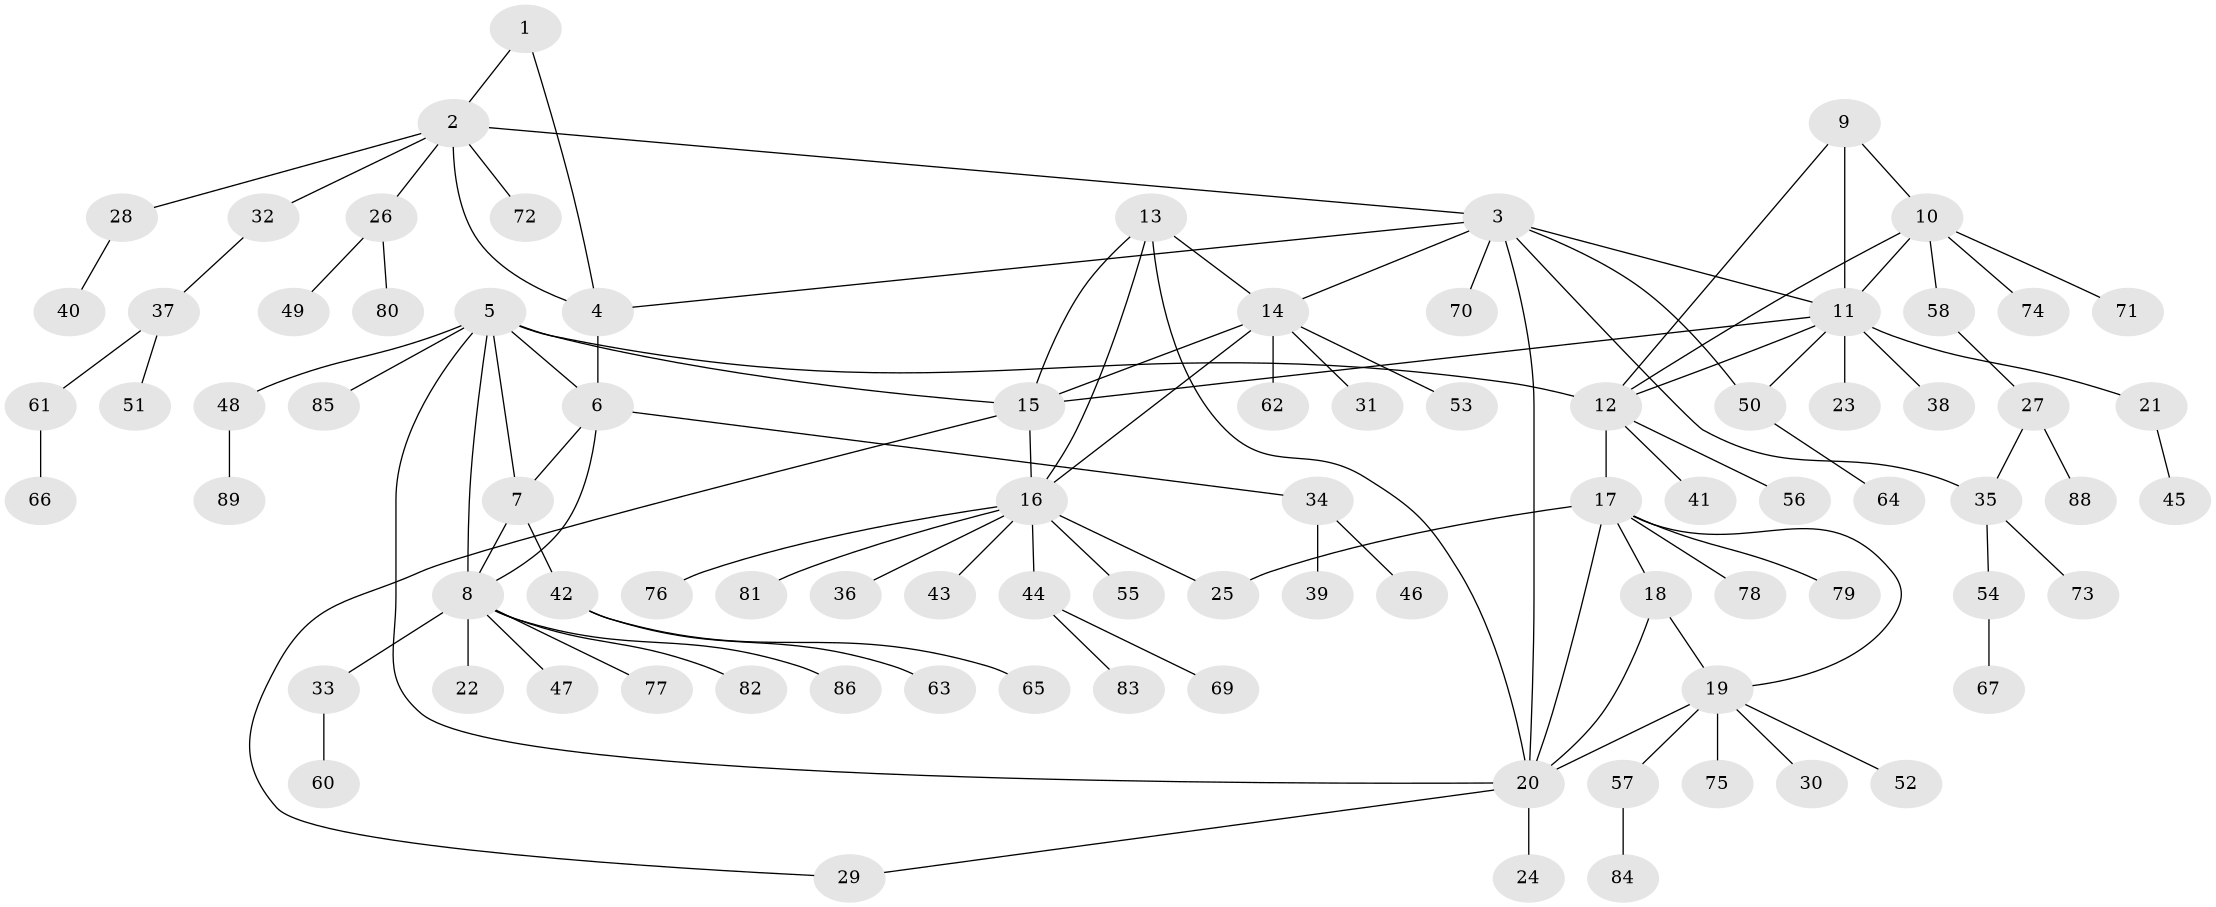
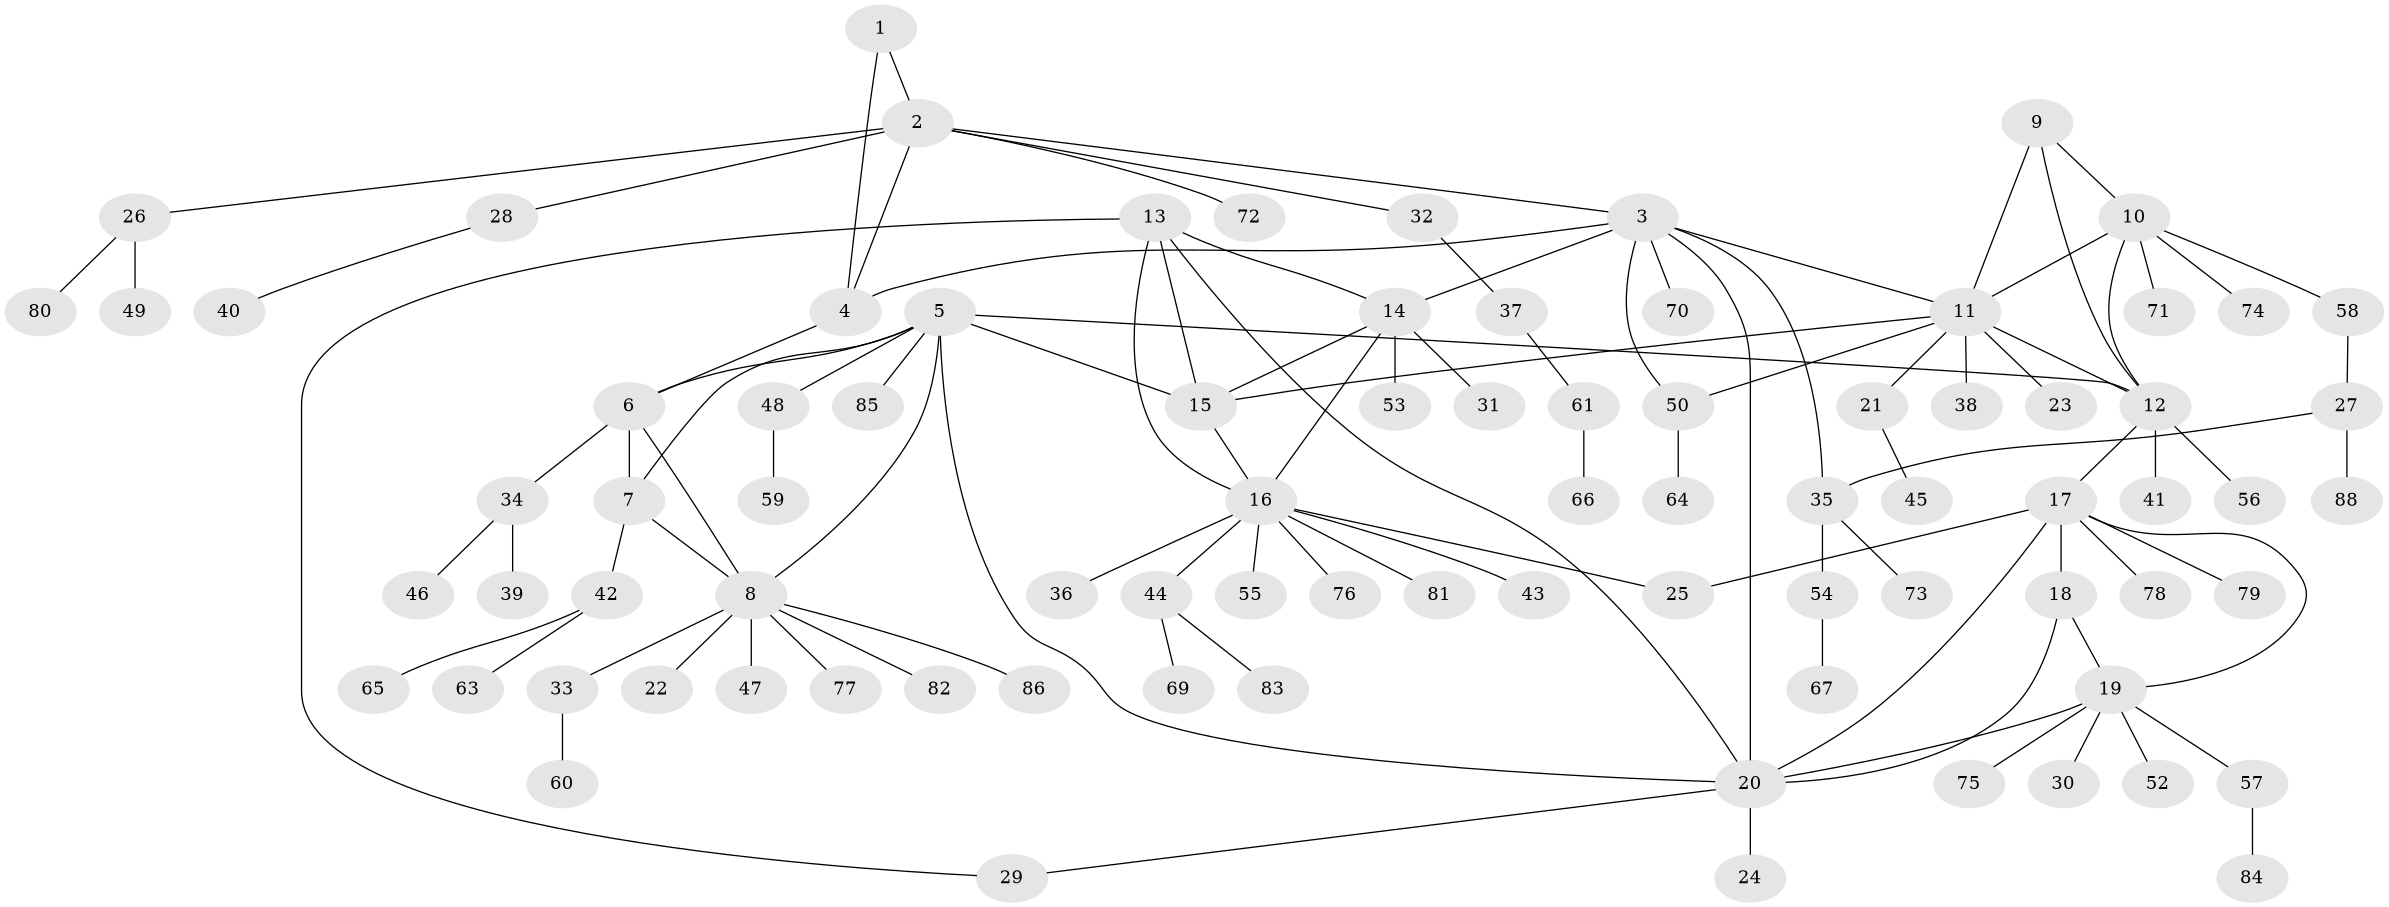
node "51": removed
node "62": removed
node "89": label "89" -> "59"
edge "15" -- "29": now "13" -- "29"
